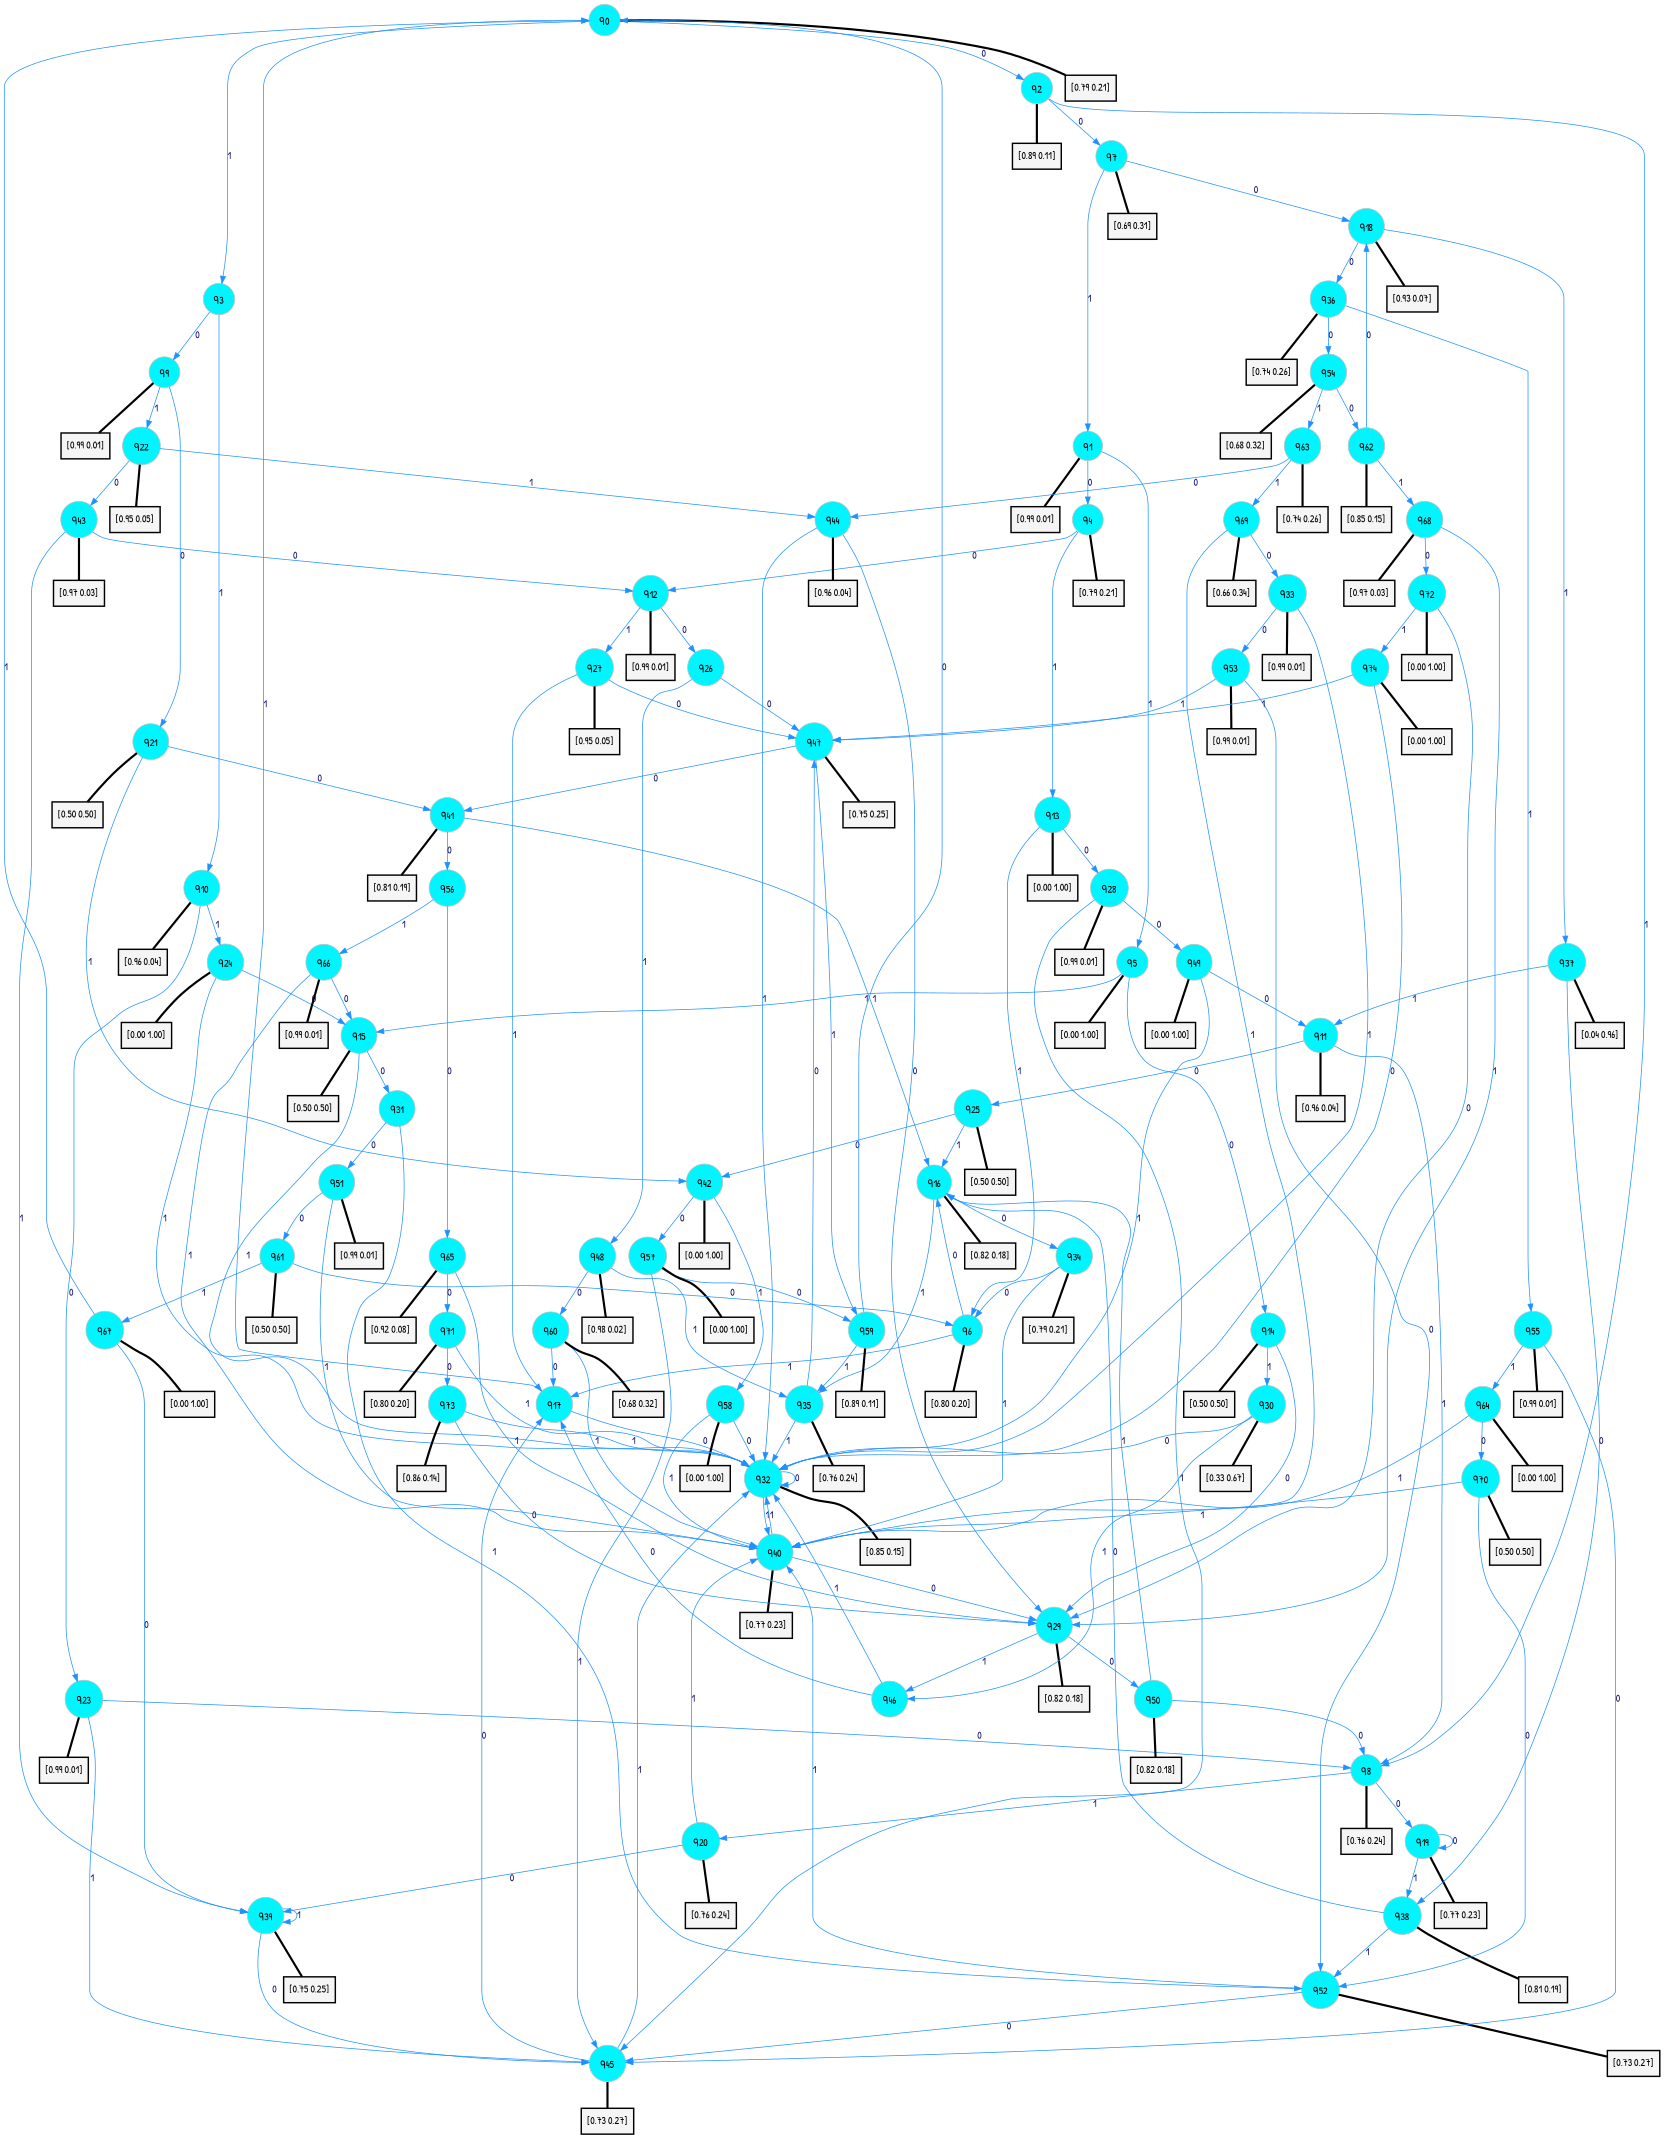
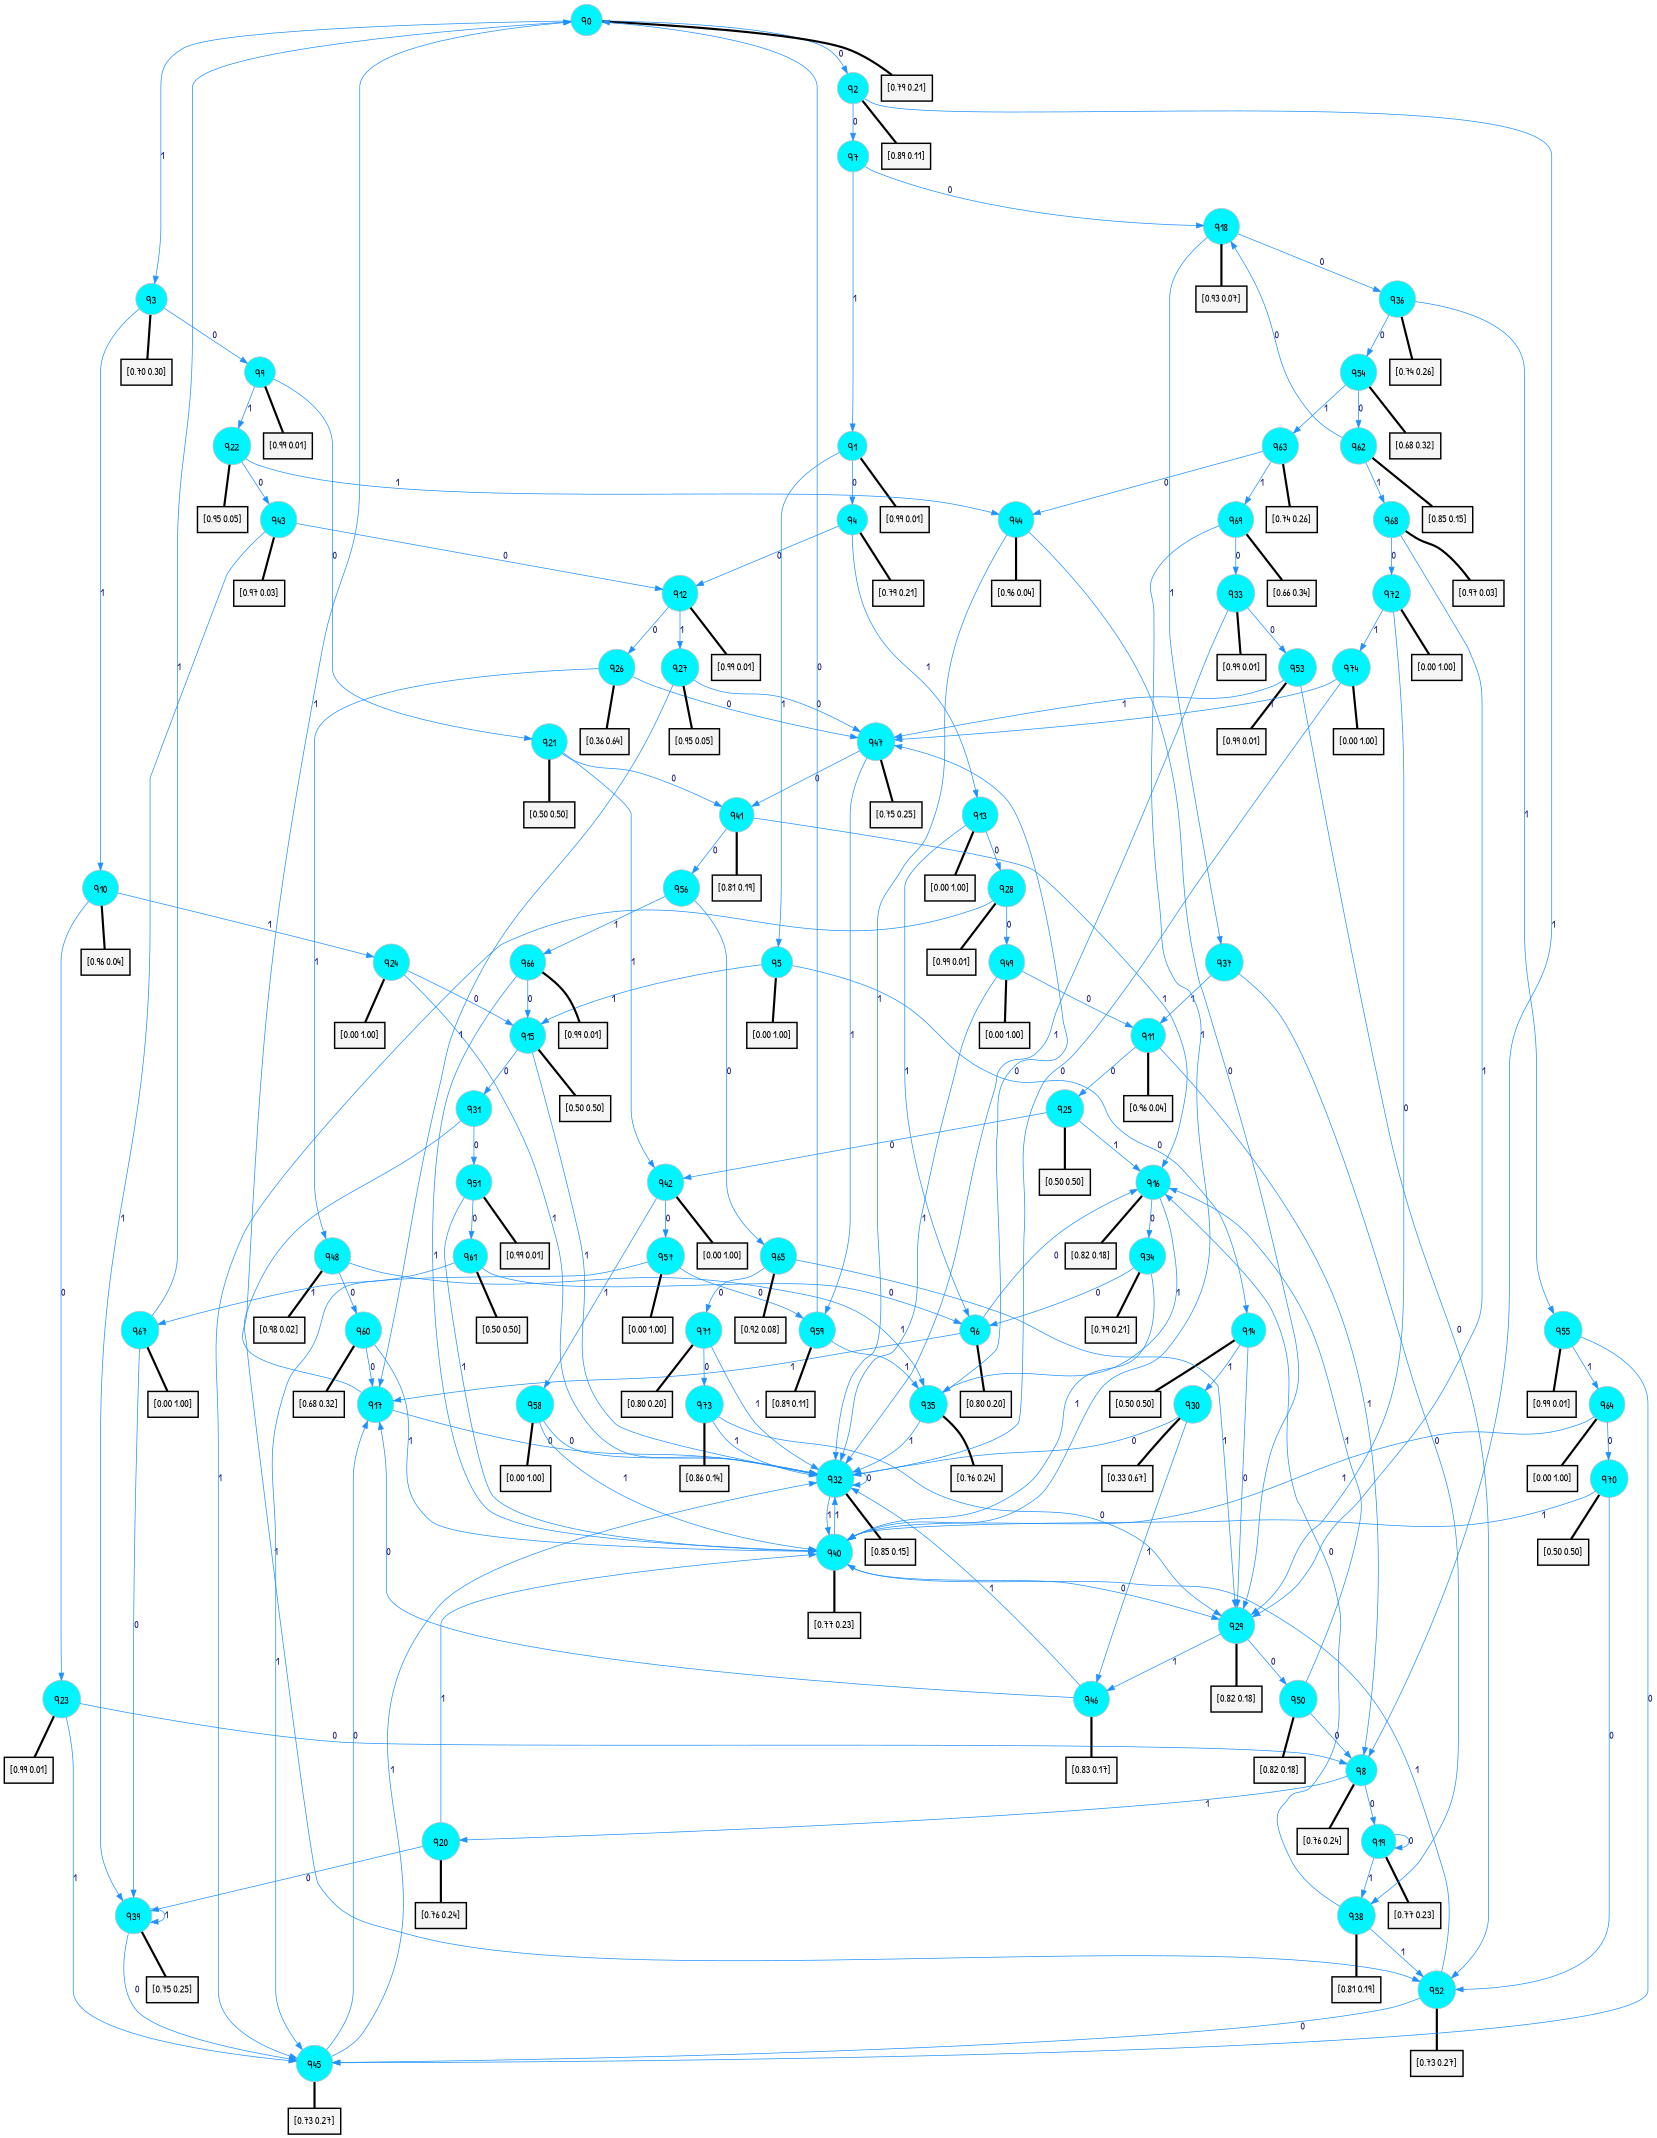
node "[0.69 0.31]": removed
node "[0.70 0.30]": added
node "[0.36 0.64]": added
node "[0.04 0.96]": removed
node "[0.83 0.17]": added
